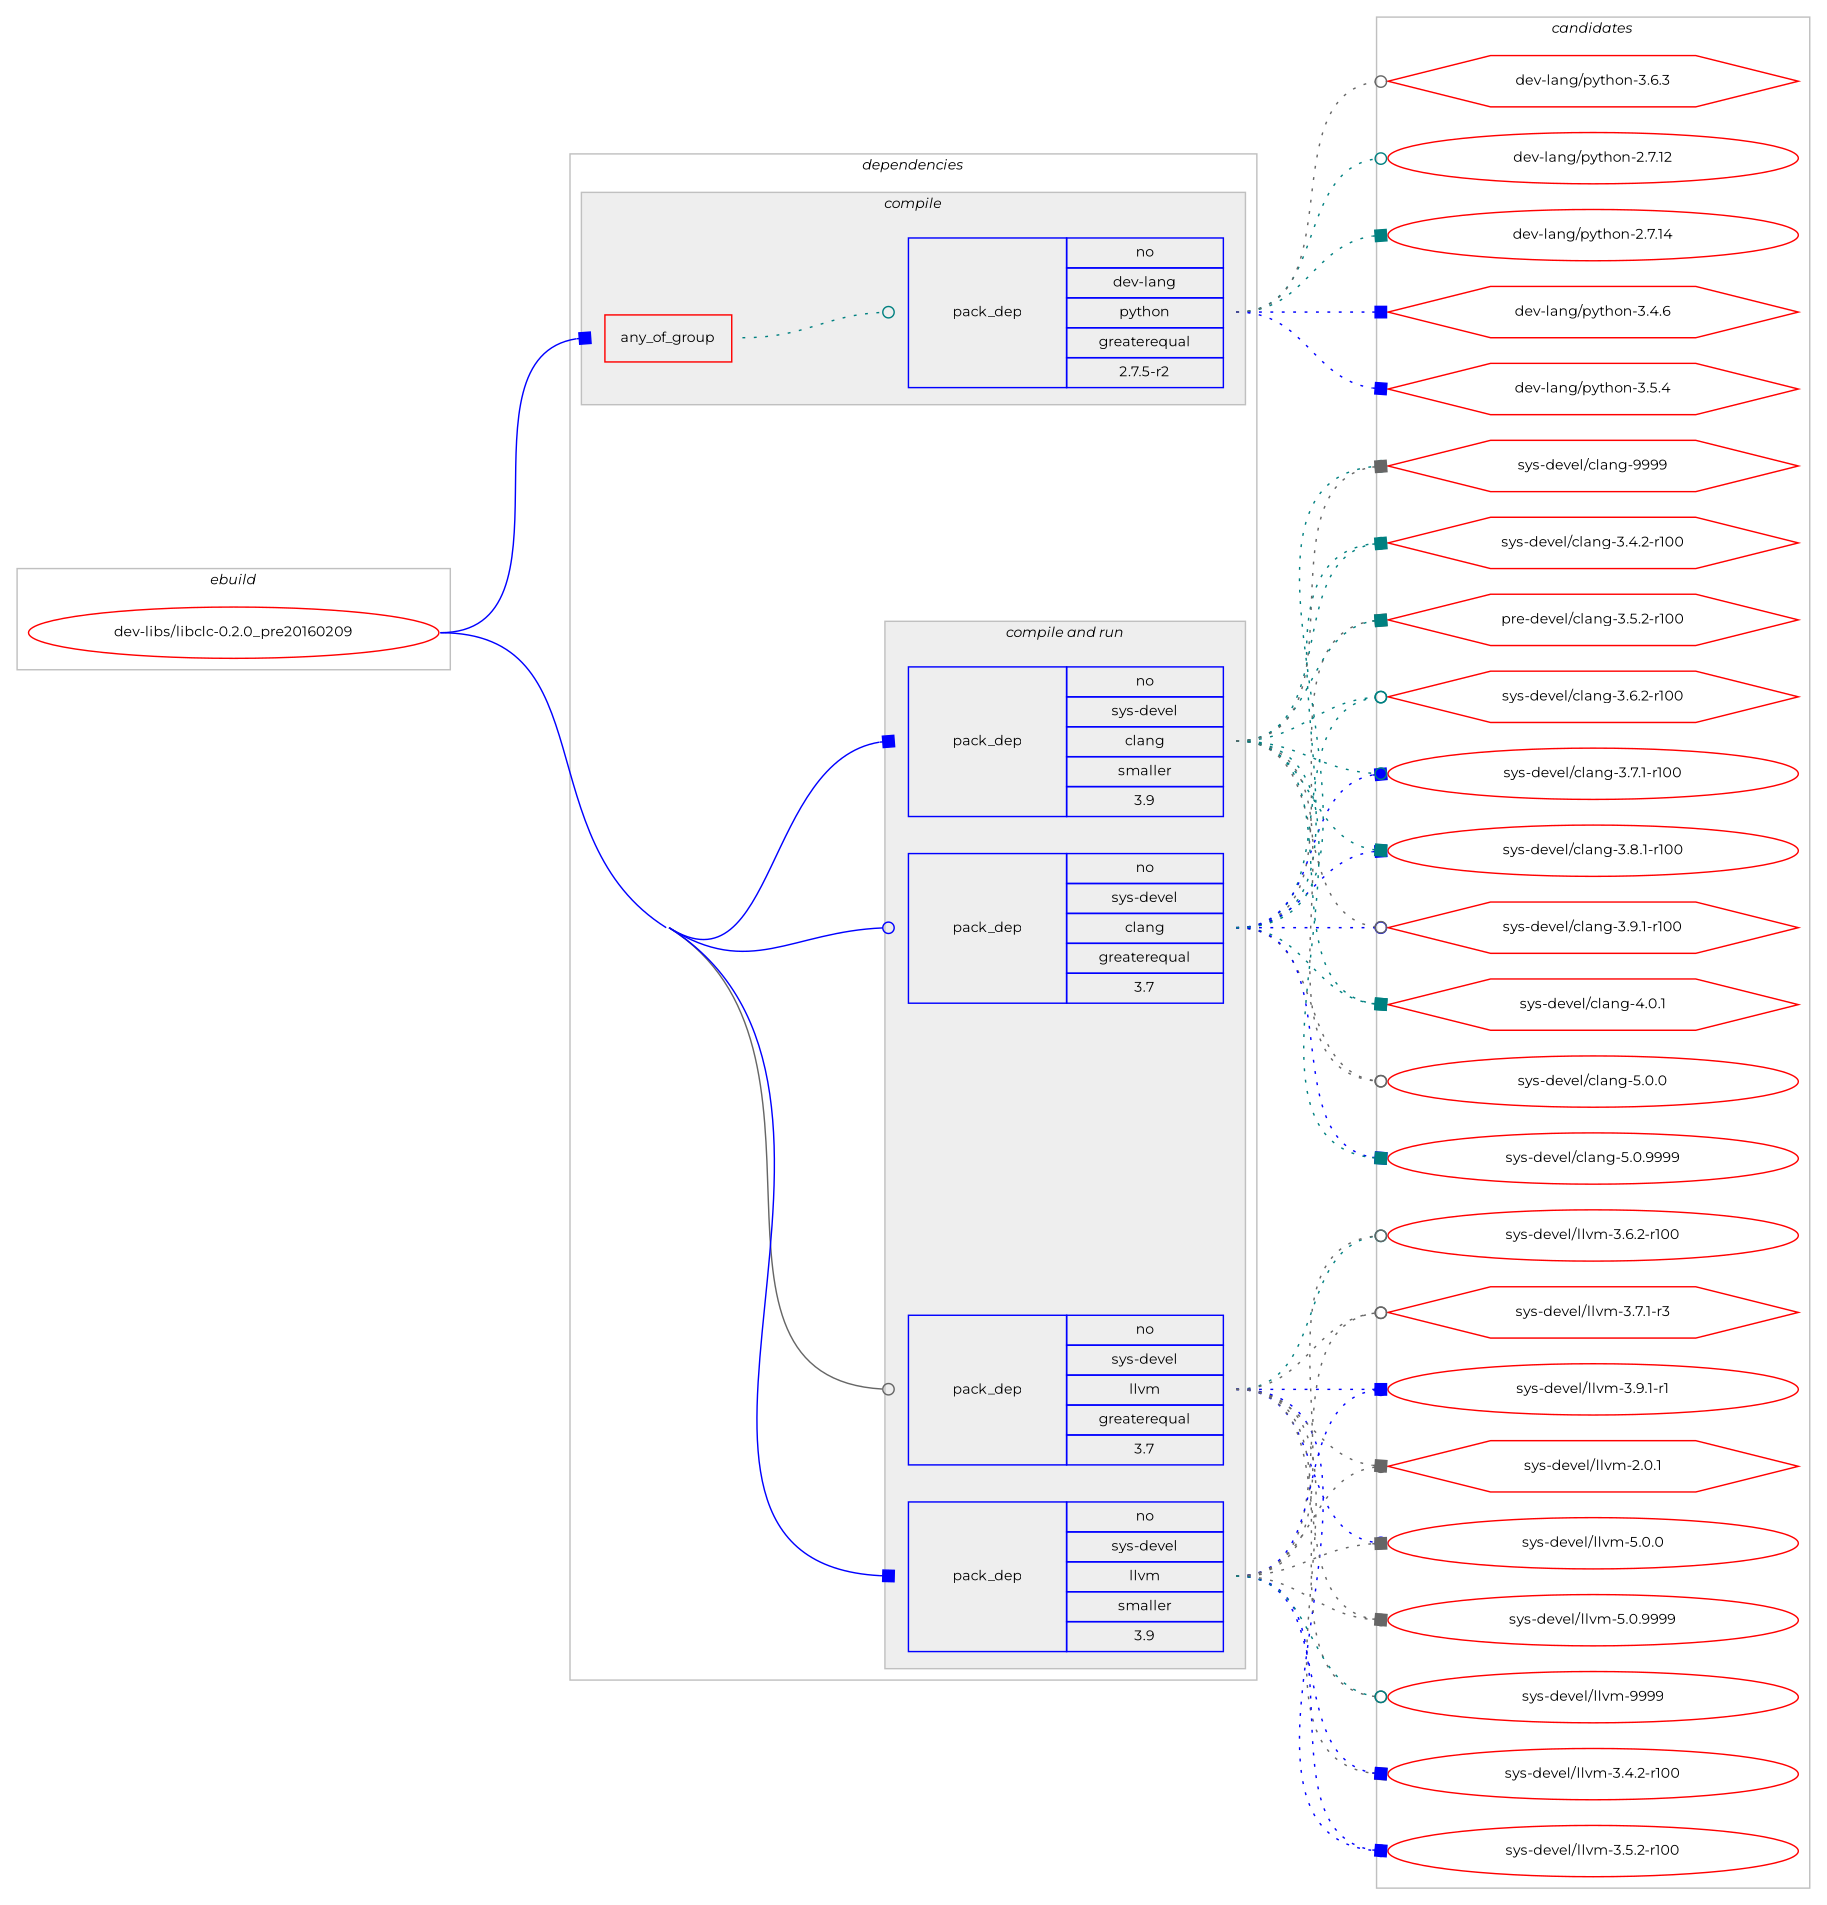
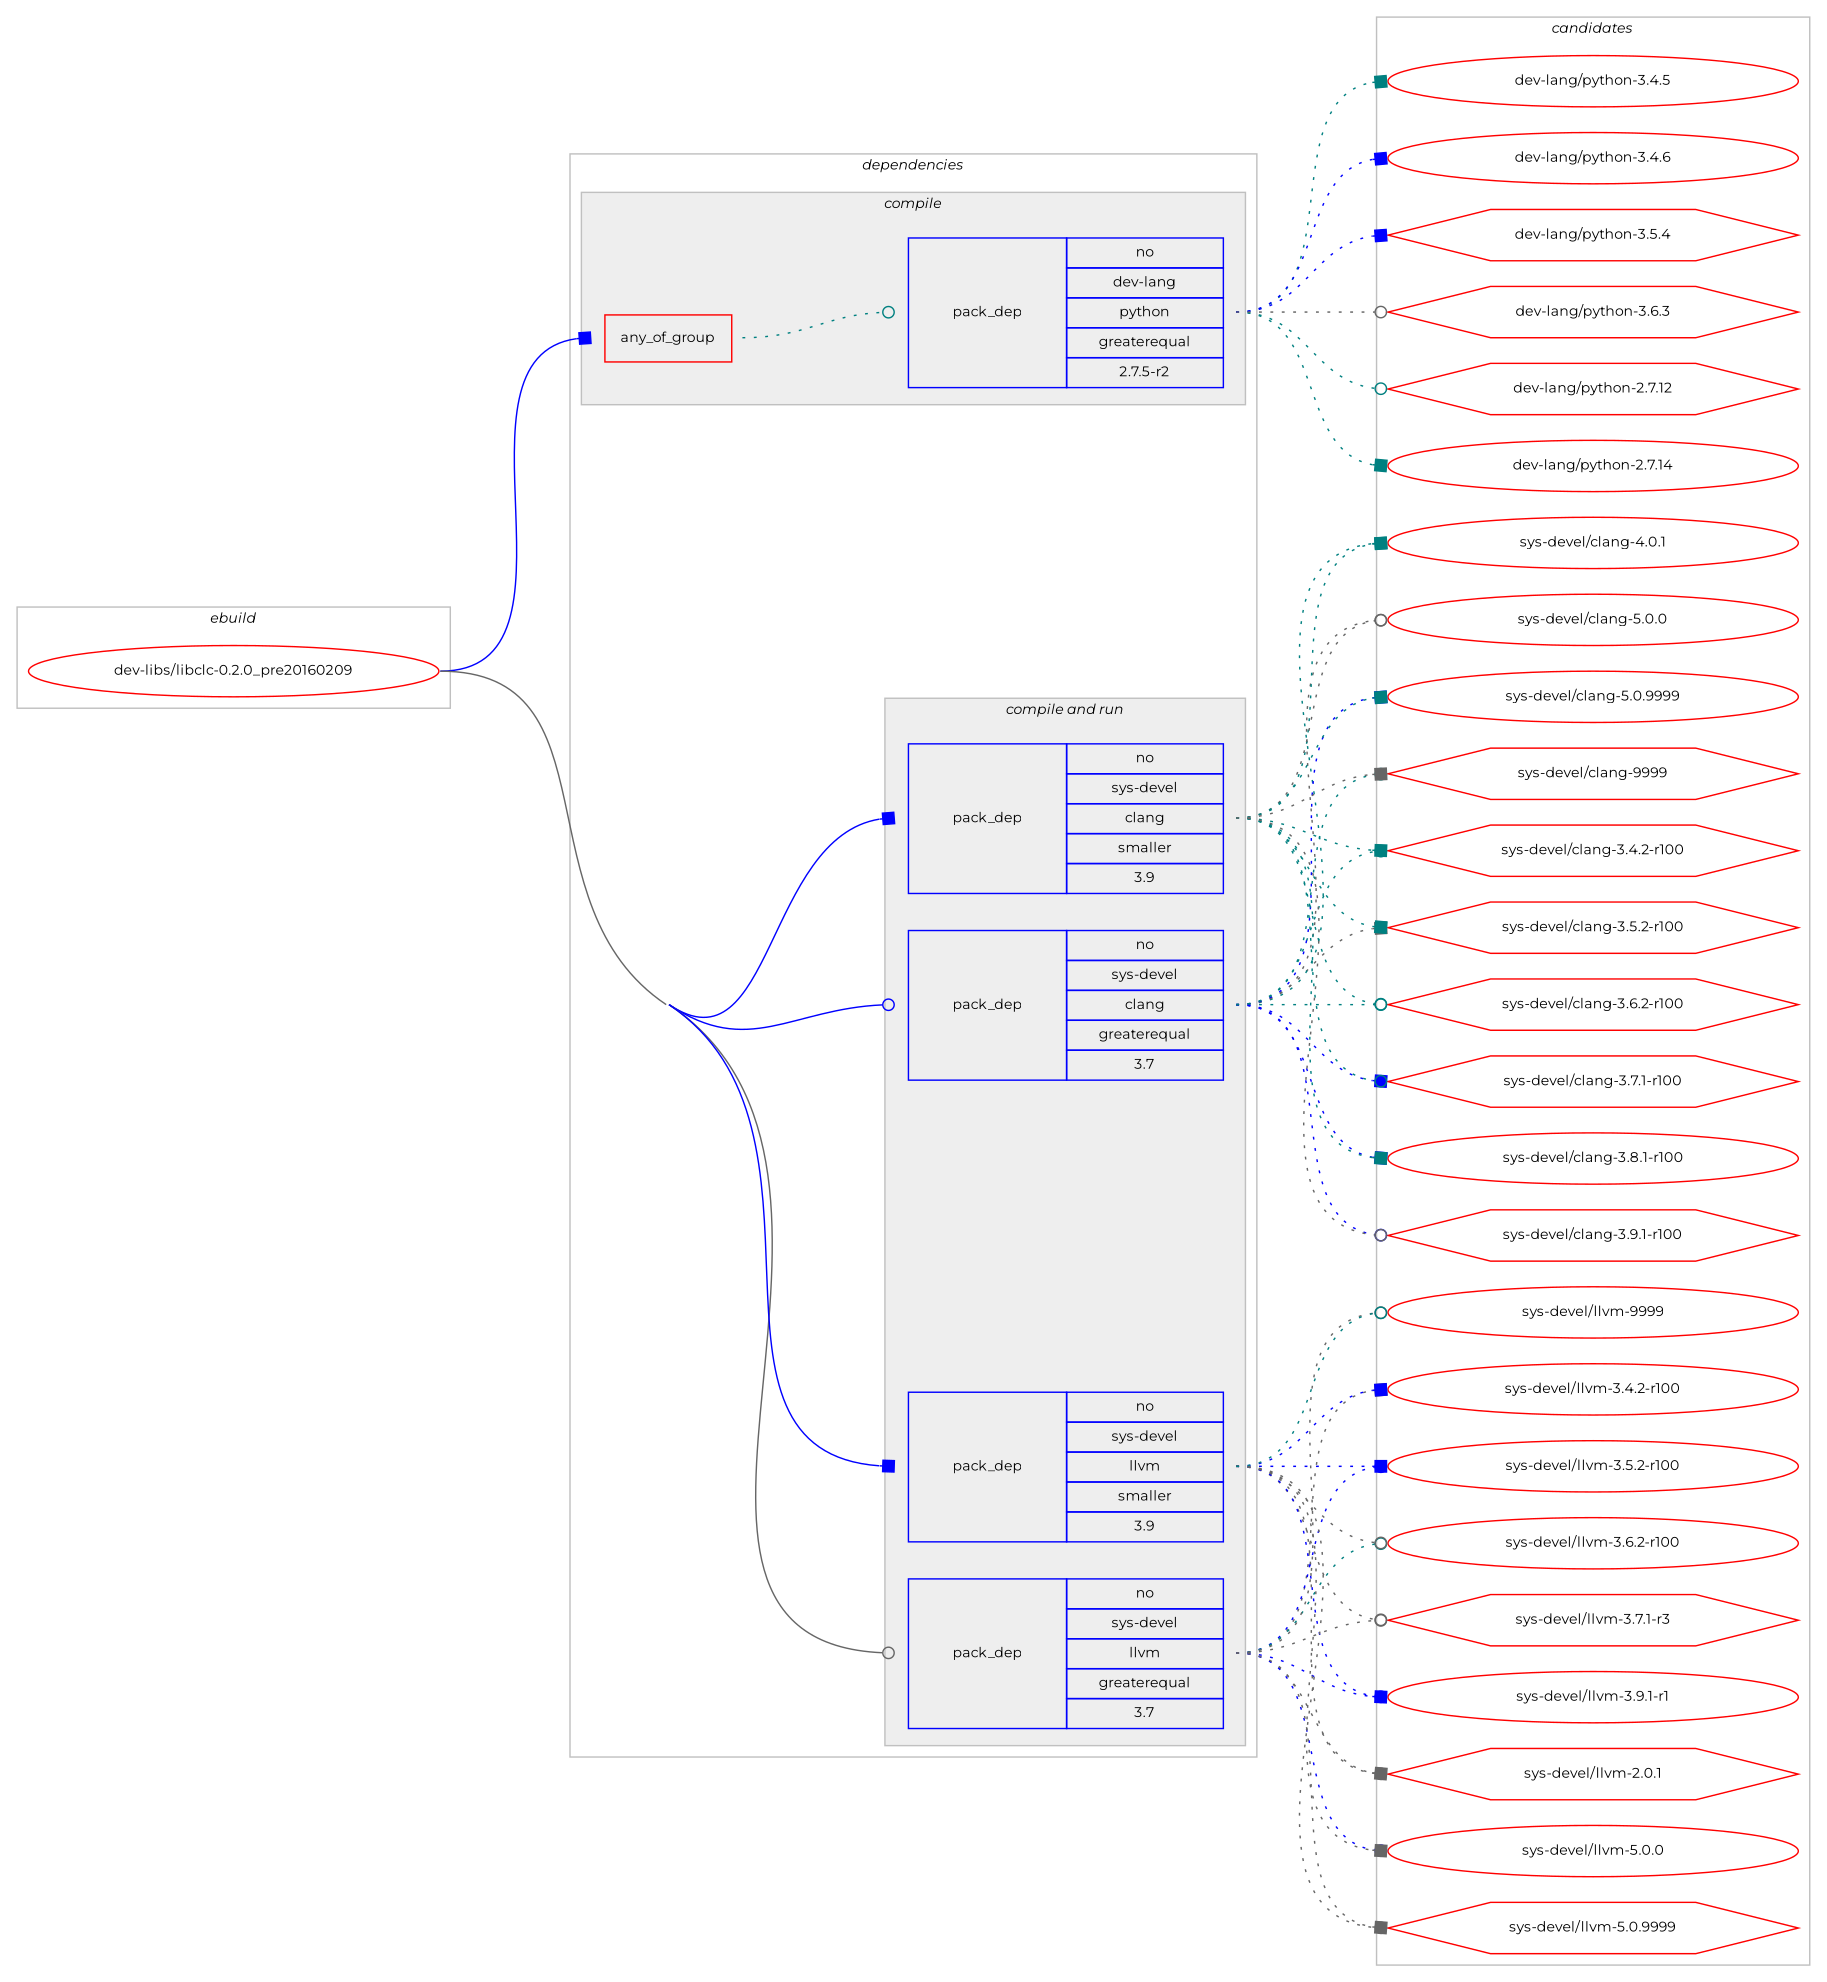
node "dev-lang/python-3.4.5": added
node "dev-lang/python-2.7.12": shape ellipse -> hexagon
node "dev-lang/python-3.4.6": shape hexagon -> ellipse
node "pre-devel/clang-3.5.2-r100": label "pre-devel/clang-3.5.2-r100" -> "sys-devel/clang-3.5.2-r100"
node "sys-devel/clang-3.7.1-r100": shape ellipse -> hexagon
node "sys-devel/clang-4.0.1": shape hexagon -> ellipse
node "sys-devel/llvm-5.0.9999": shape ellipse -> hexagon
